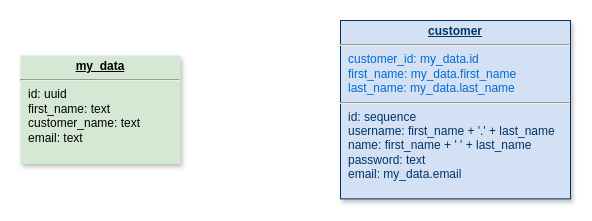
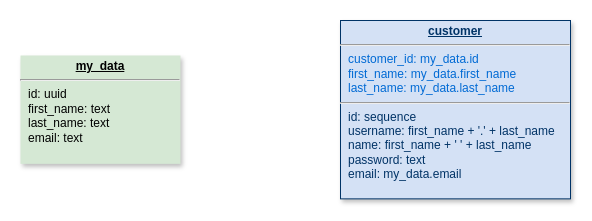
node "my_data id: uuid first_name: text customer_name: text email: text": label "my_data id: uuid first_name: text customer_name: text email: text" -> "my_data id: uuid first_name: text last_name: text email: text"
